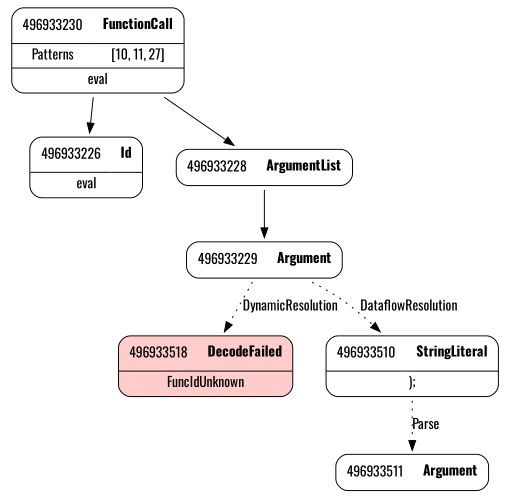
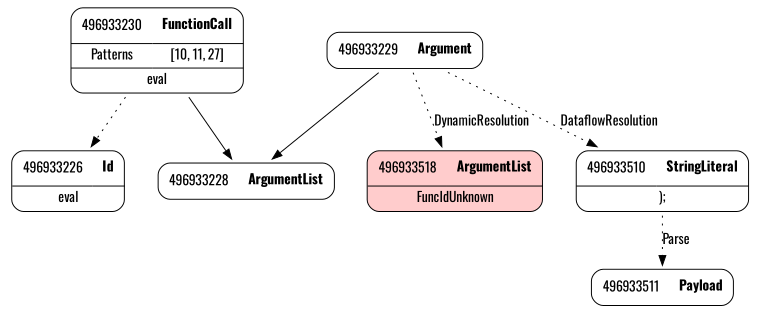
edge "496933230" -> "496933226": style solid -> dotted
edge "496933228" -> "496933229": reversed
node "496933518": text "DecodeFailed" -> "ArgumentList"
node "496933511": text "Argument" -> "Payload"
